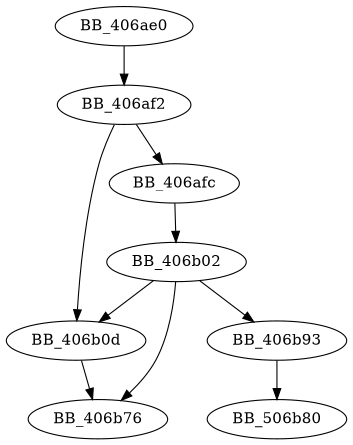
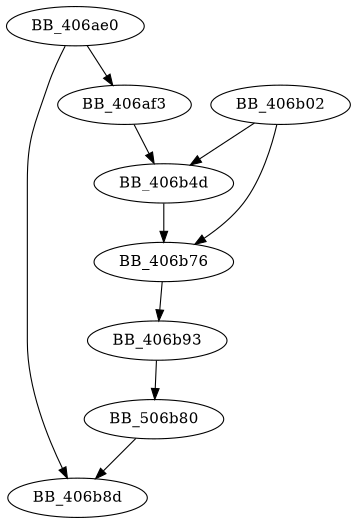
node "BB_406af2": label "BB_406af2" -> "BB_406af3"
node "BB_406afc": removed
edge "BB_406b02" -> "BB_406b93": now "BB_406b76" -> "BB_406b93"
node "BB_406b0d": label "BB_406b0d" -> "BB_406b4d"
node "BB_406b8d": added
